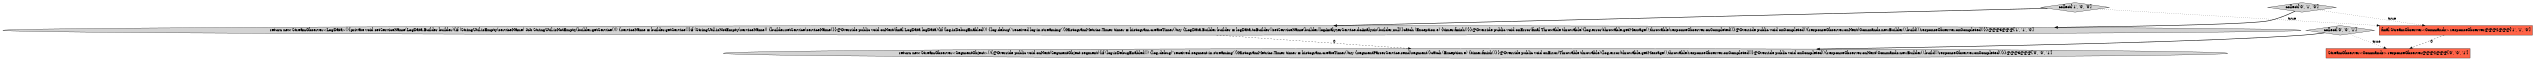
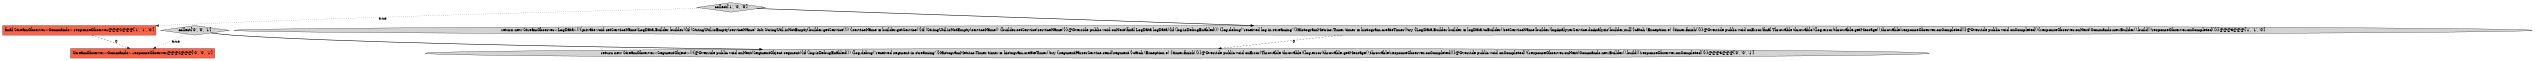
node "collect['0', '1', '0']": removed
